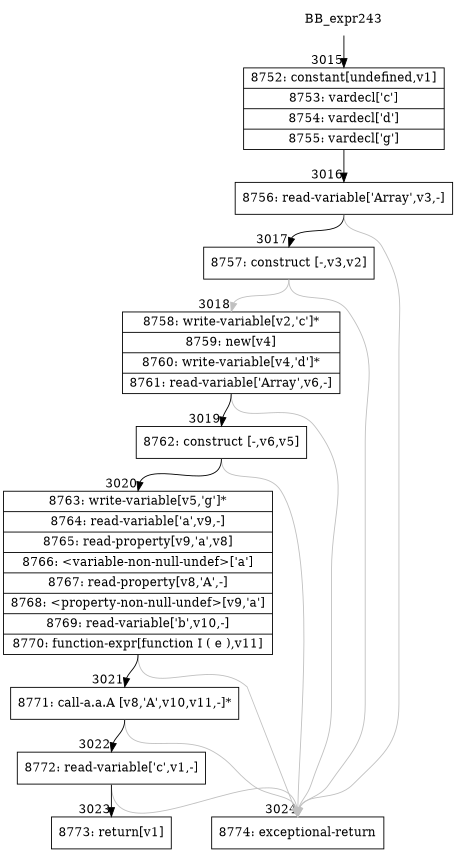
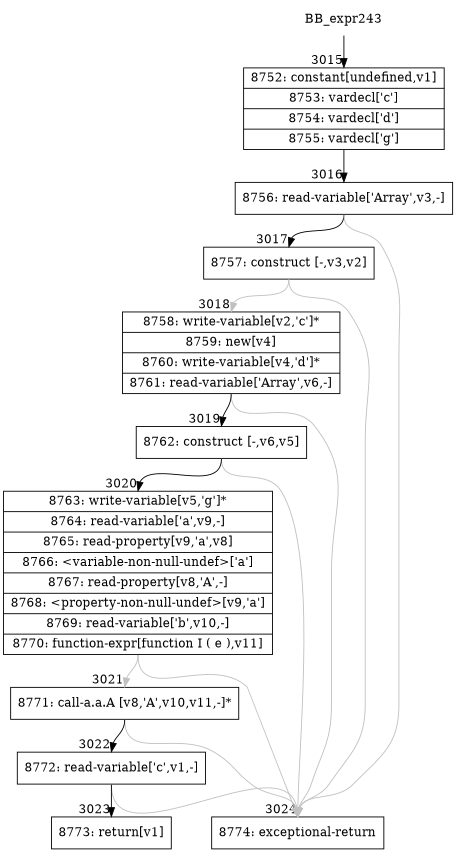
edge "8763: write-variable[v5,'g']*" -> "8771: call-a.a.A [v8,'A',v10,v11,-]*": color black -> gray
